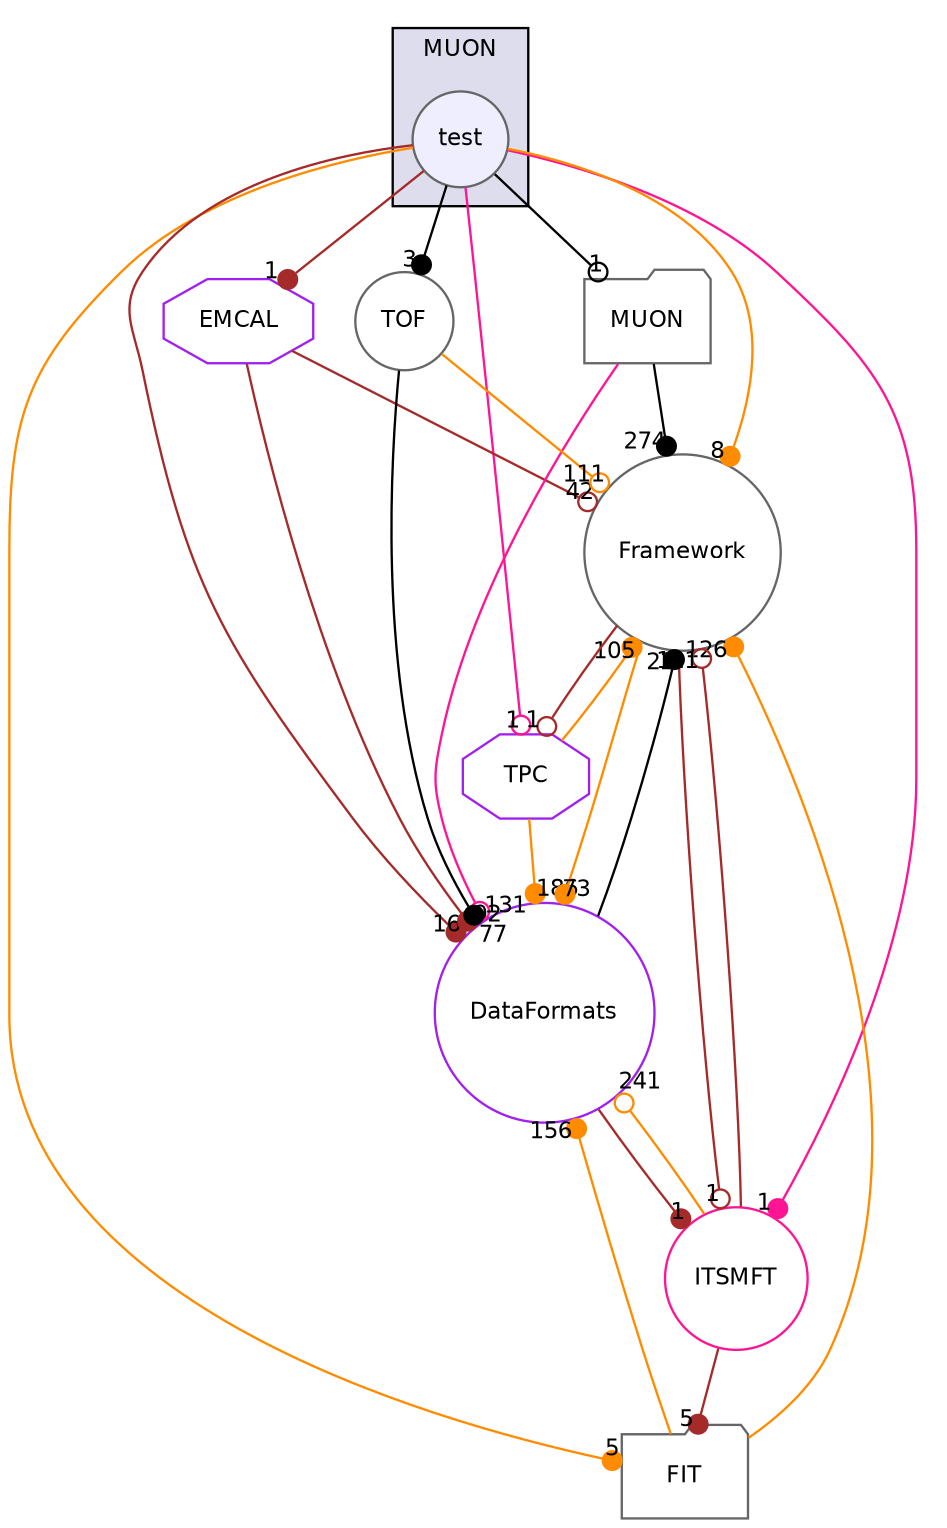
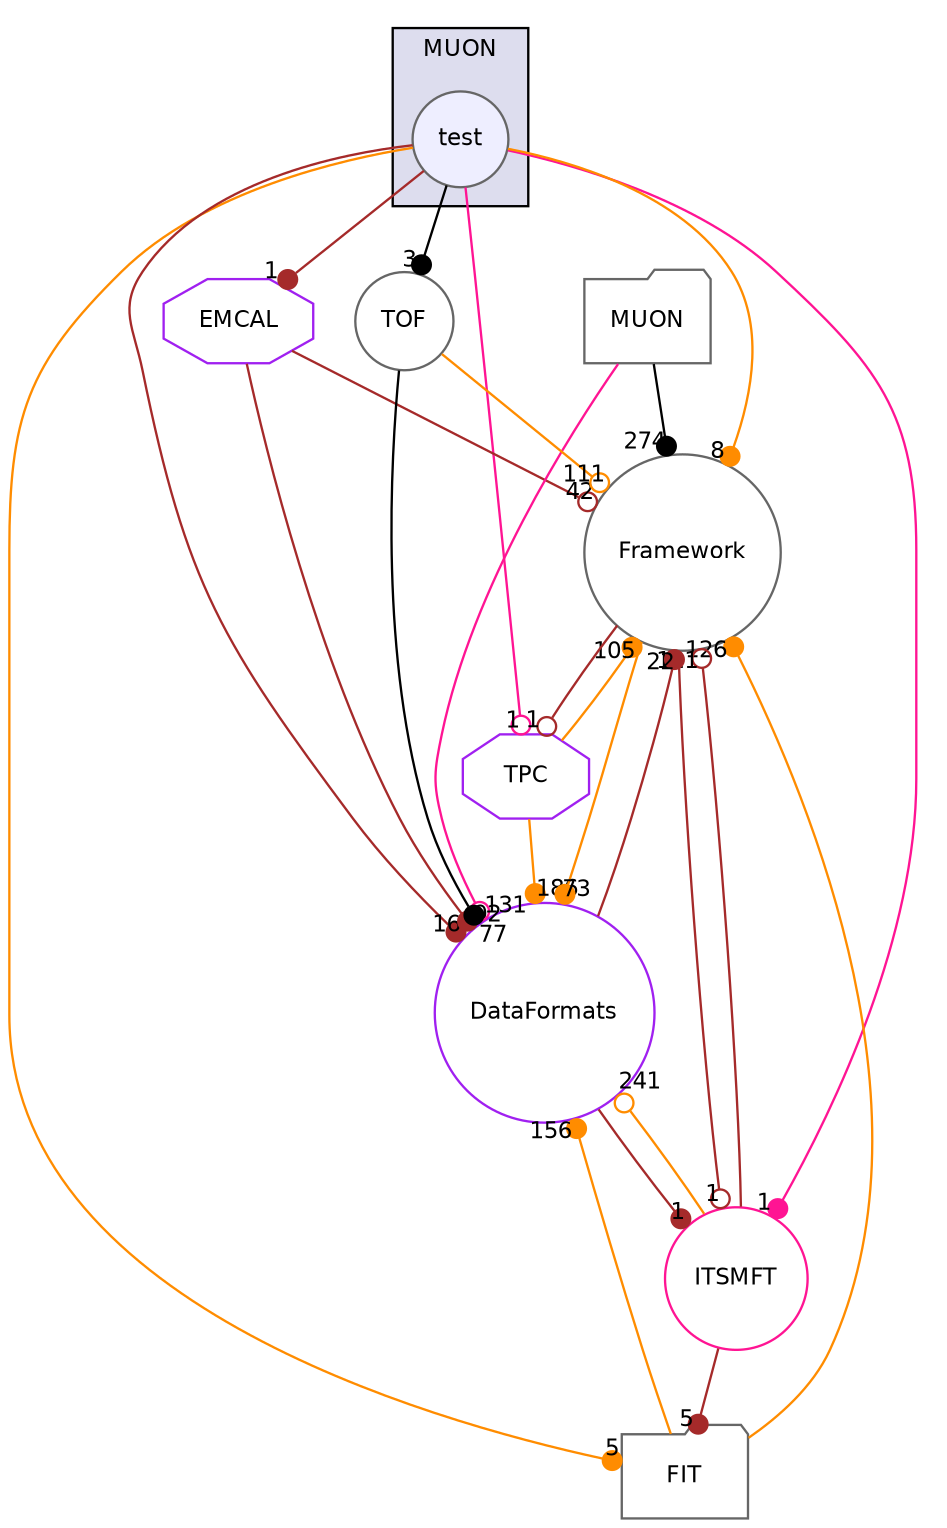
edge "test" -> "MUON": removed
edge "DataFormats" -> "Framework": color black -> brown
